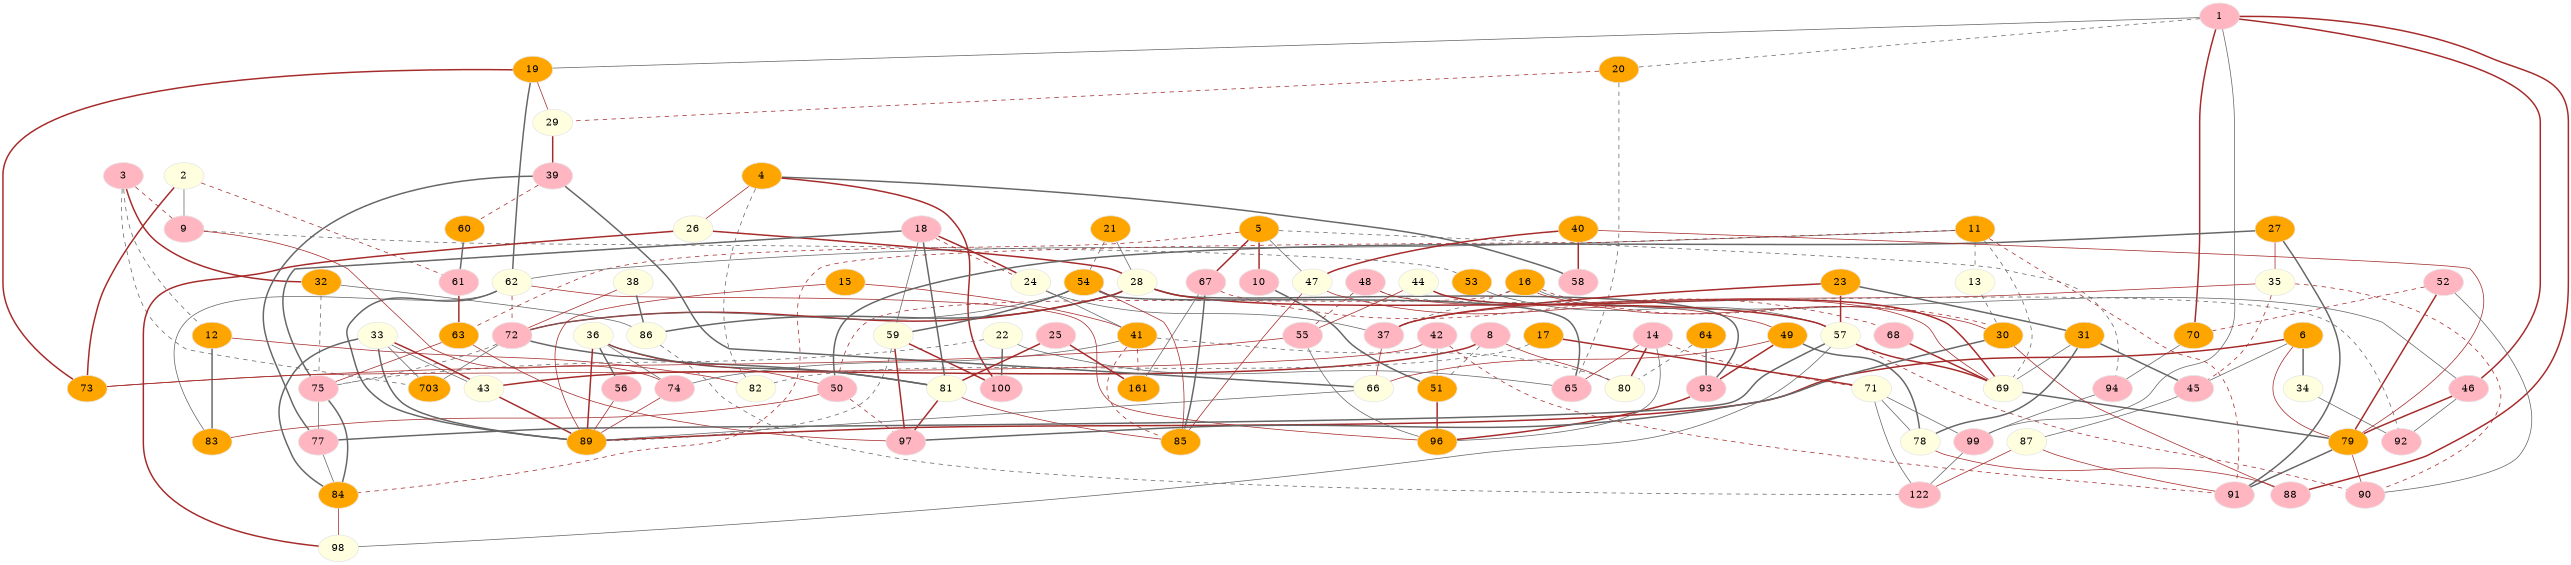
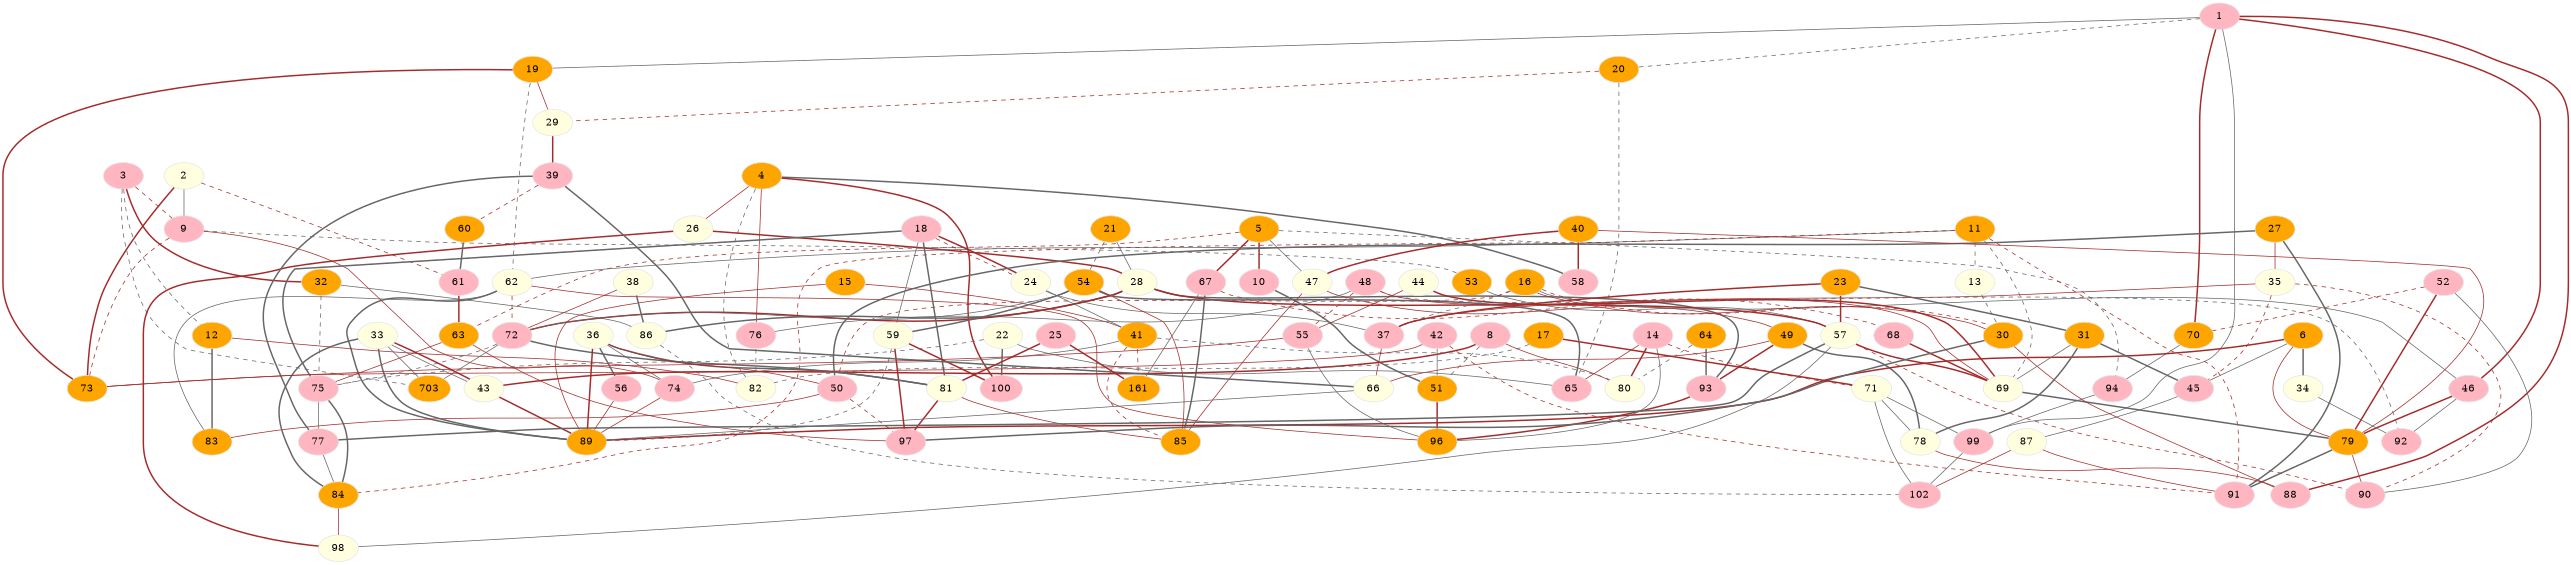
edge "19" -- "62": style bold -> dashed
edge "9" -- "73": added
node "76": added
node "122": label "122" -> "102"
